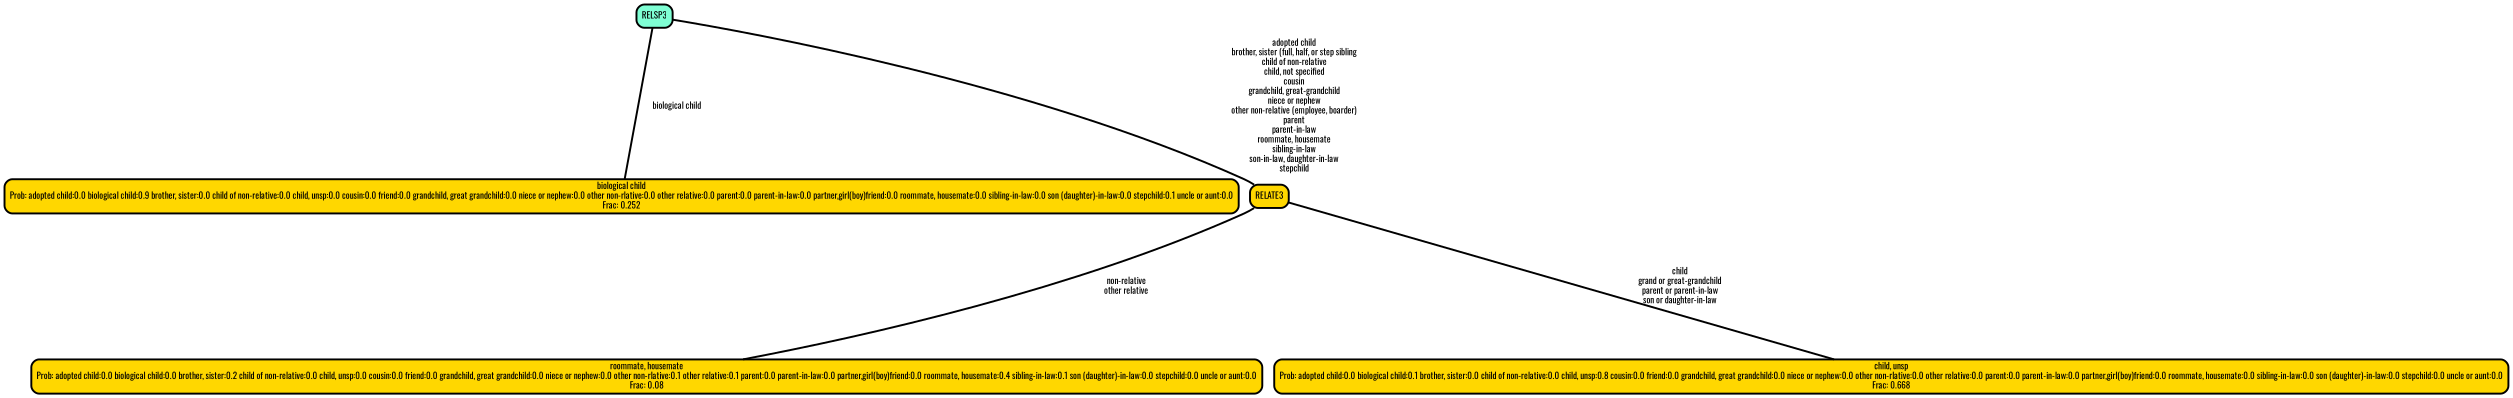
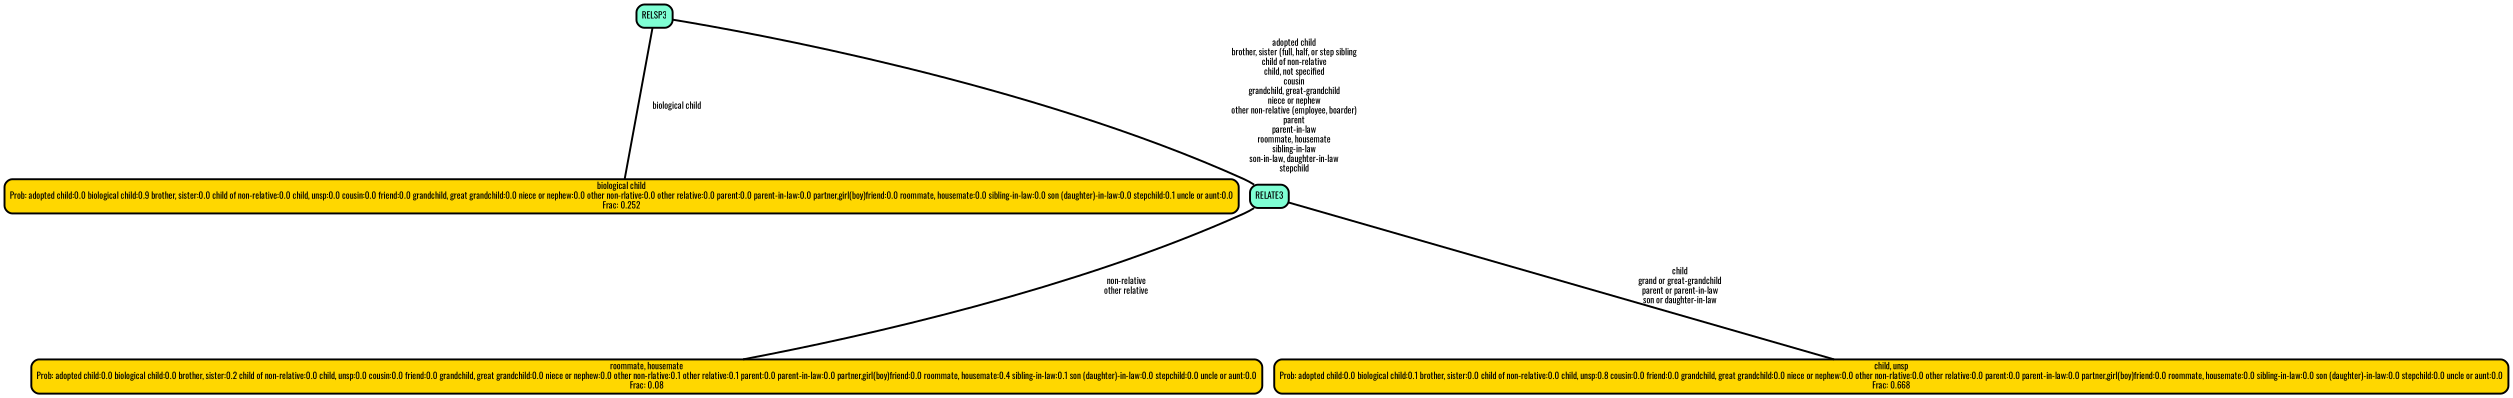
node "RELATE3": fillcolor gold -> aquamarine
